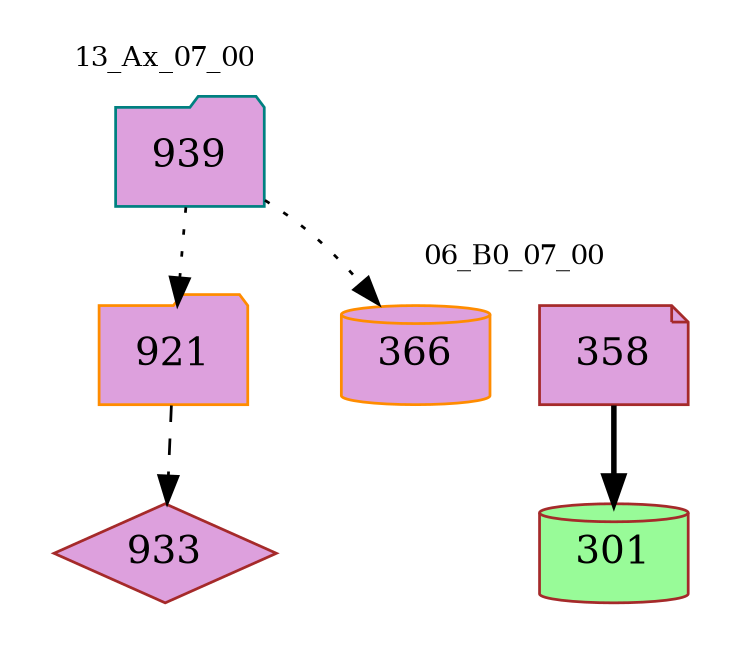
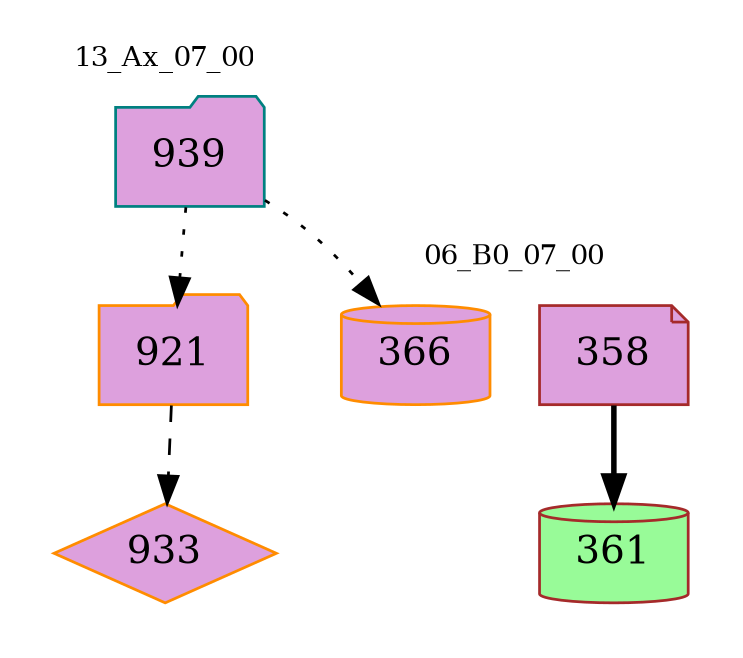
node "933": color brown -> darkorange
node "301": label "301" -> "361"
